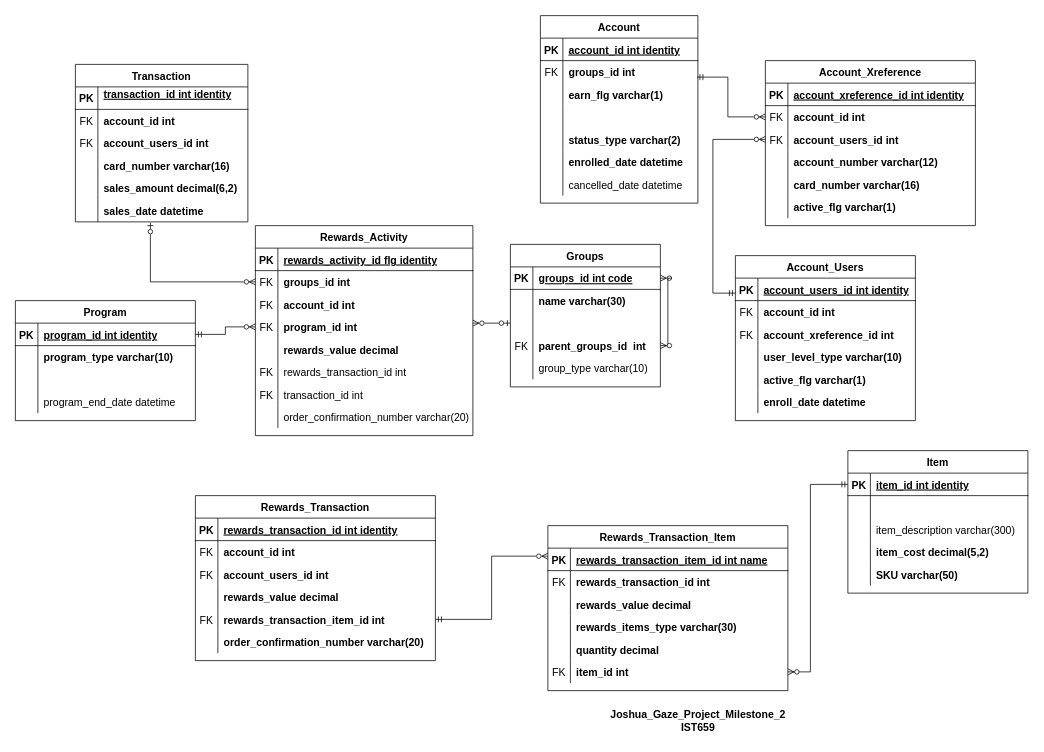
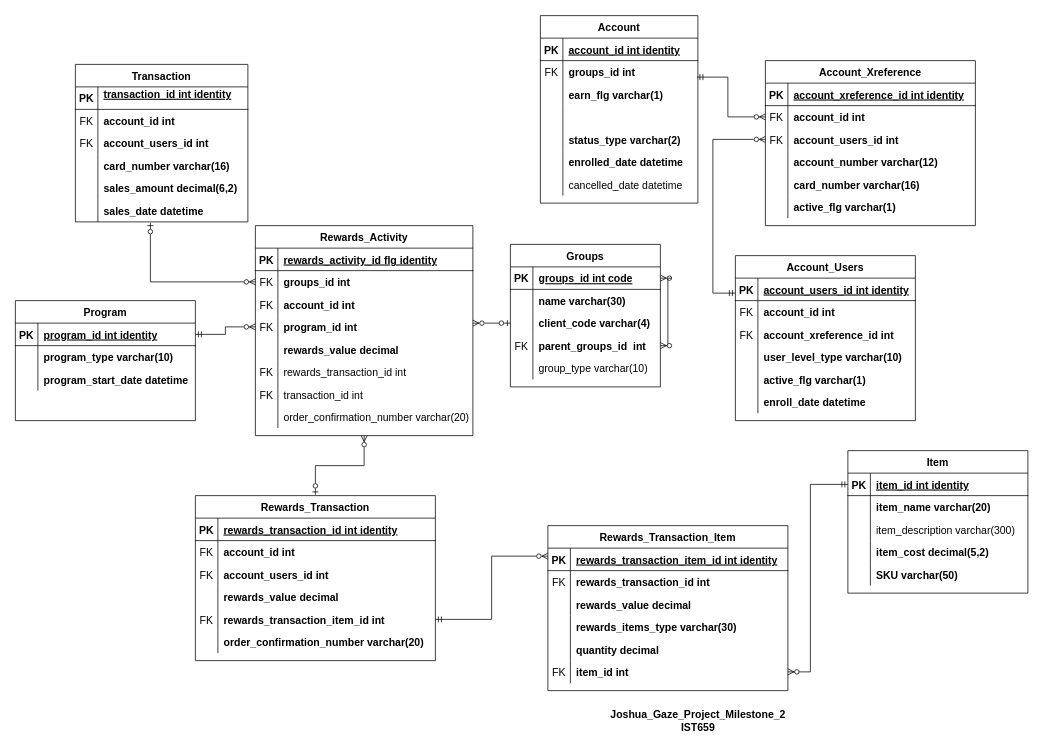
node "client_code varchar(4)": added
node "program_start_date datetime": added
node "program_end_date datetime": removed
edge "Rewards_Activity" -- "Rewards_Transaction": added
node "item_name varchar(20)": added
node "rewards_transaction_item_id int name": label "rewards_transaction_item_id int name" -> "rewards_transaction_item_id int identity"
